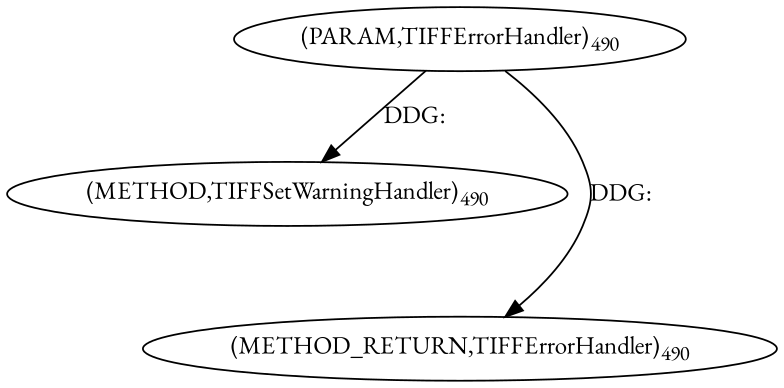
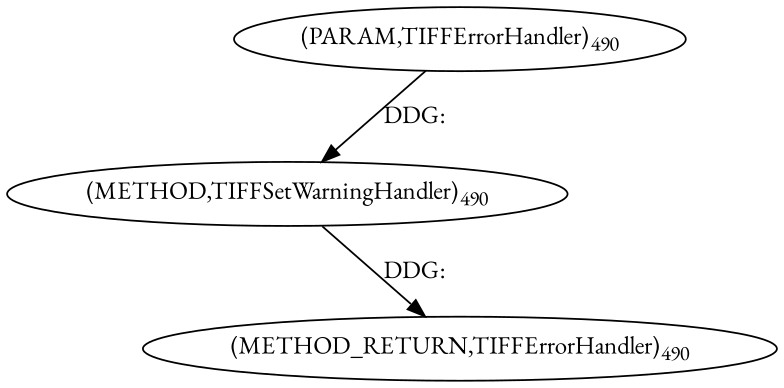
edge "(PARAM,TIFFErrorHandler)" -> "(METHOD_RETURN,TIFFErrorHandler)": now "(METHOD,TIFFSetWarningHandler)" -> "(METHOD_RETURN,TIFFErrorHandler)"
